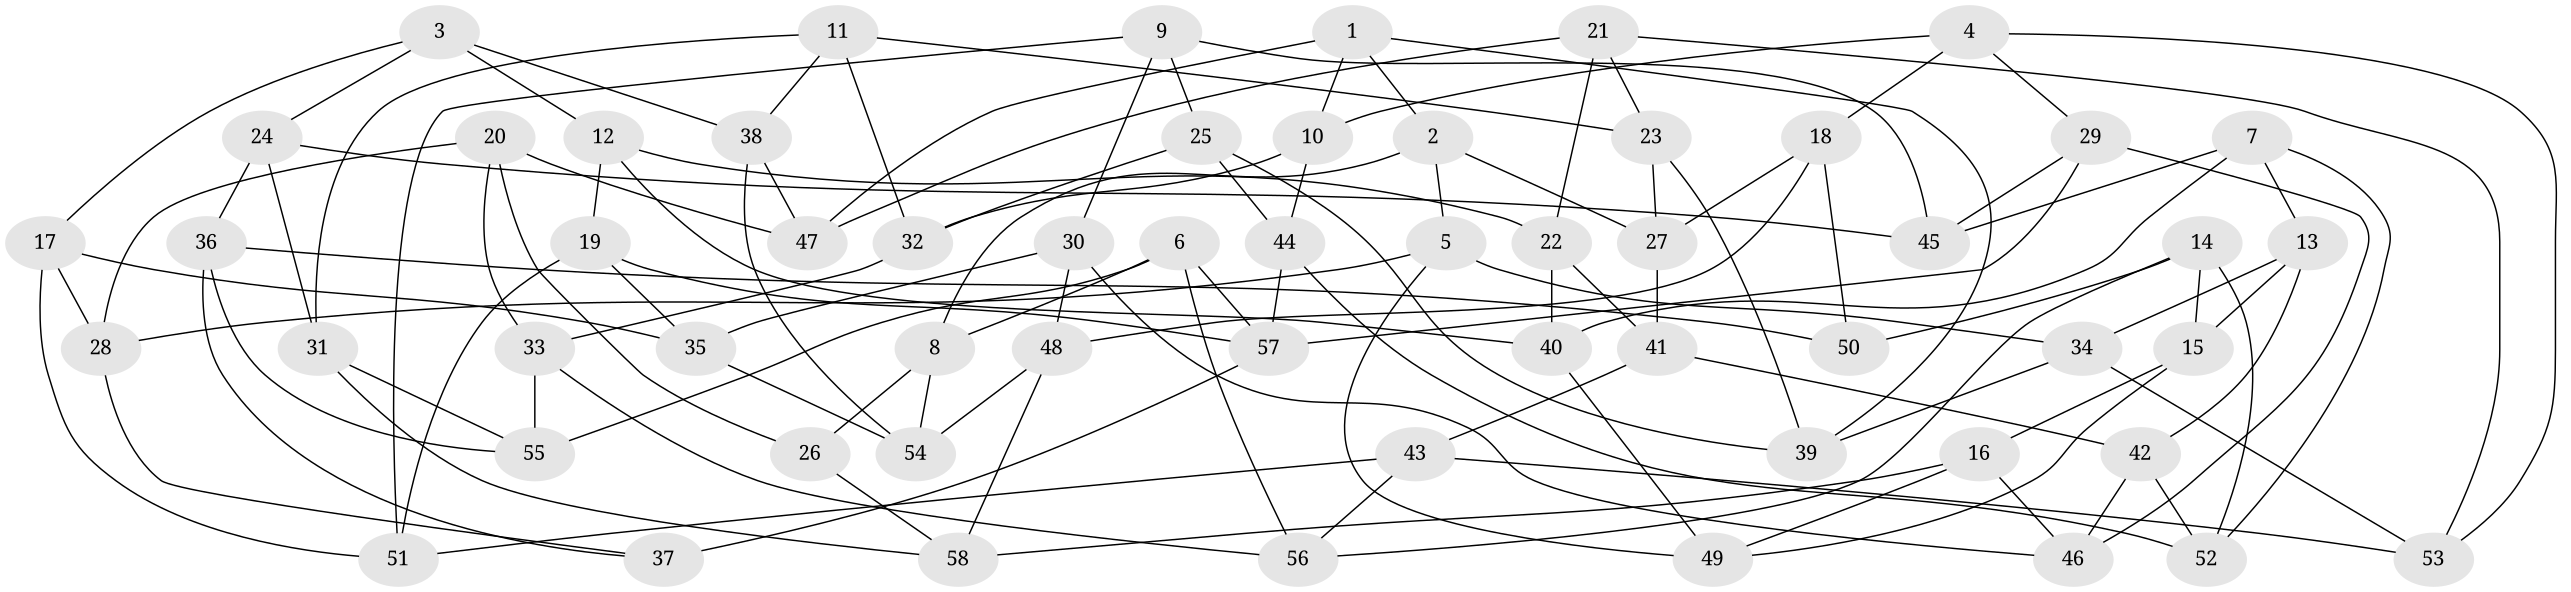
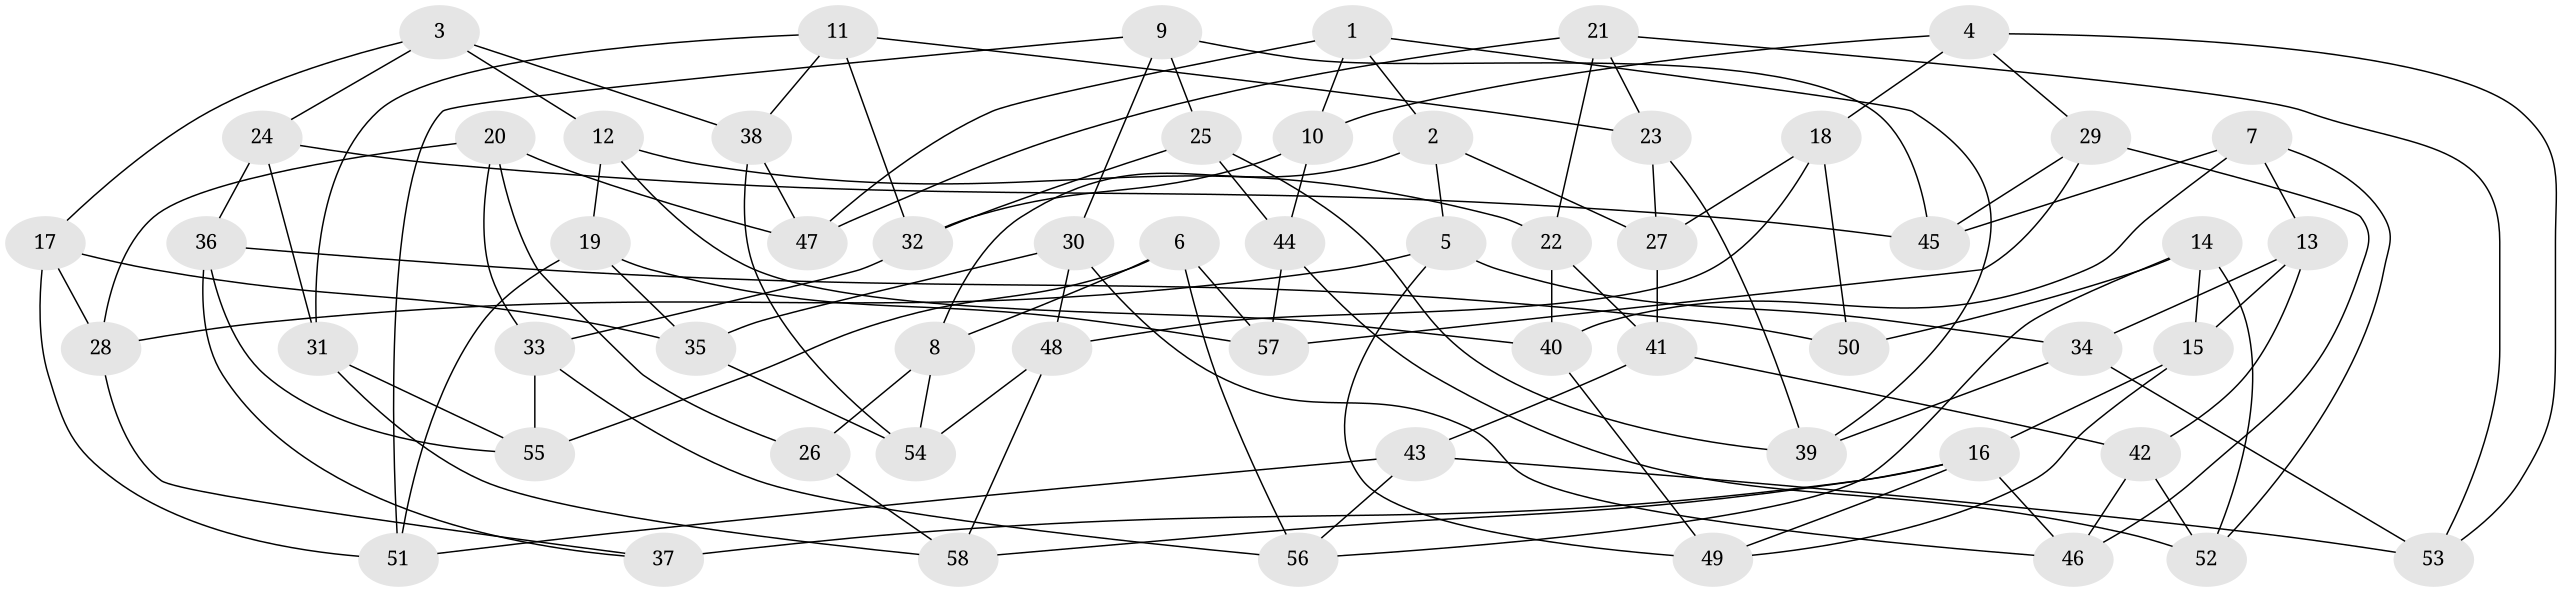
edge "57" -- "37": now "16" -- "37"
